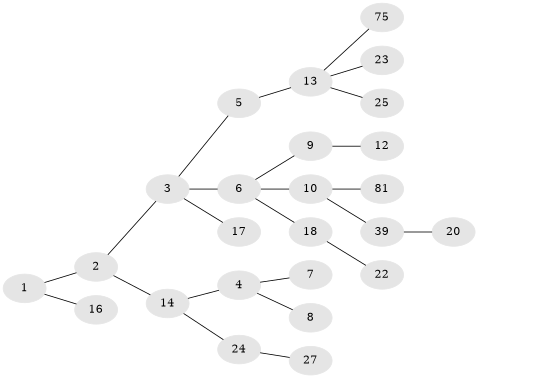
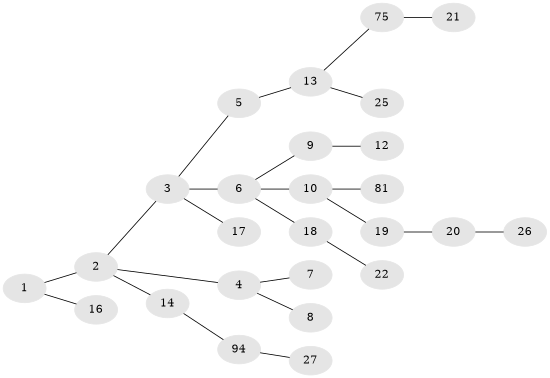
node "21": added
node "23": removed
node "39": label "39" -> "19"
node "26": added
edge "4" -- "14": now "4" -- "2"
node "24": label "24" -> "94"
